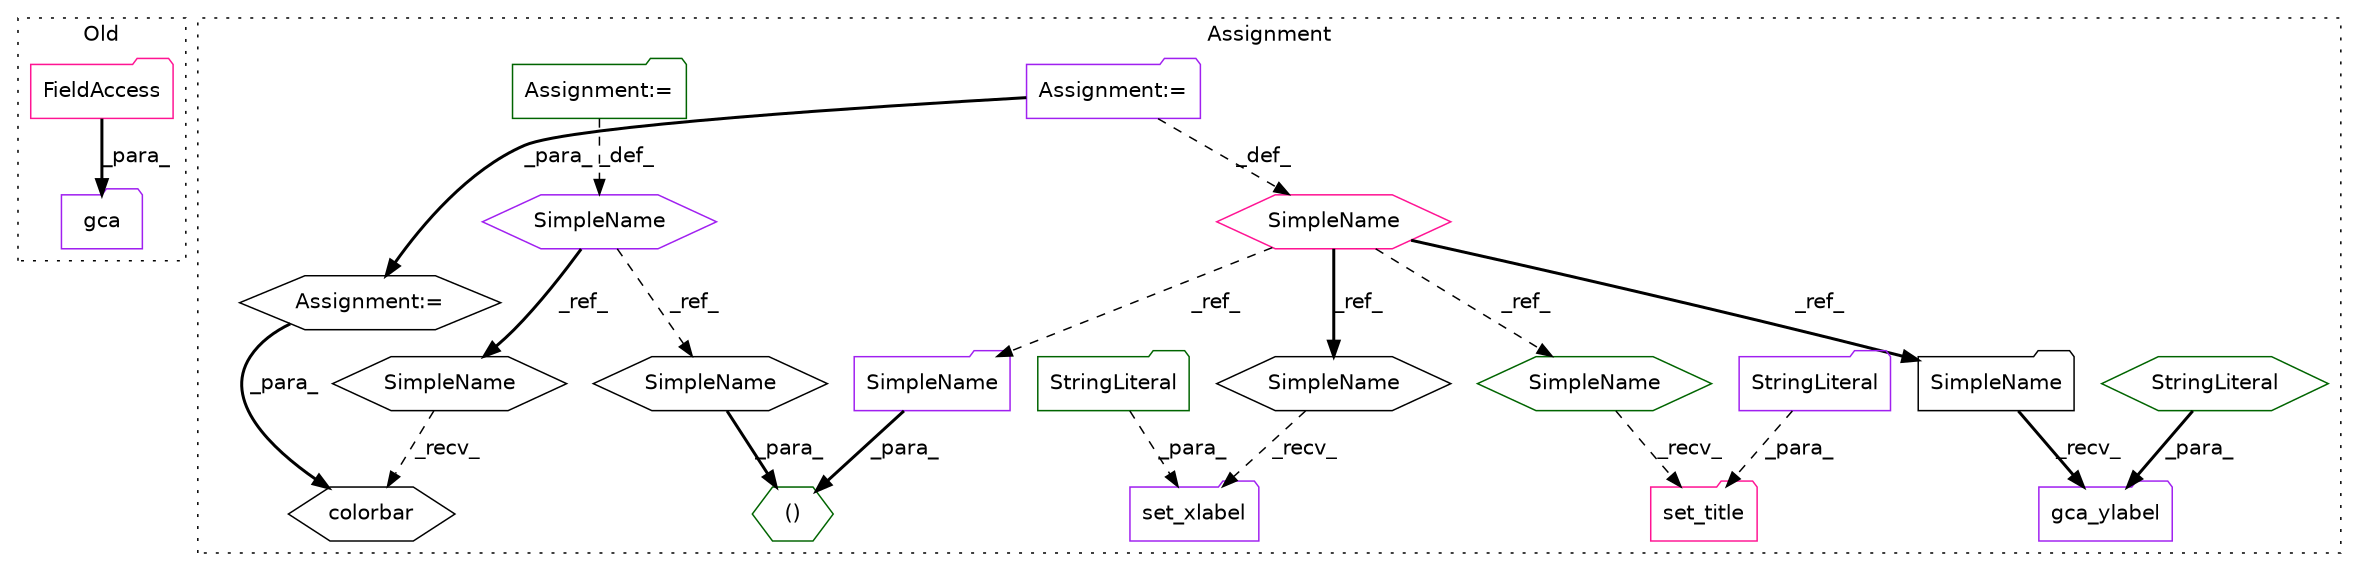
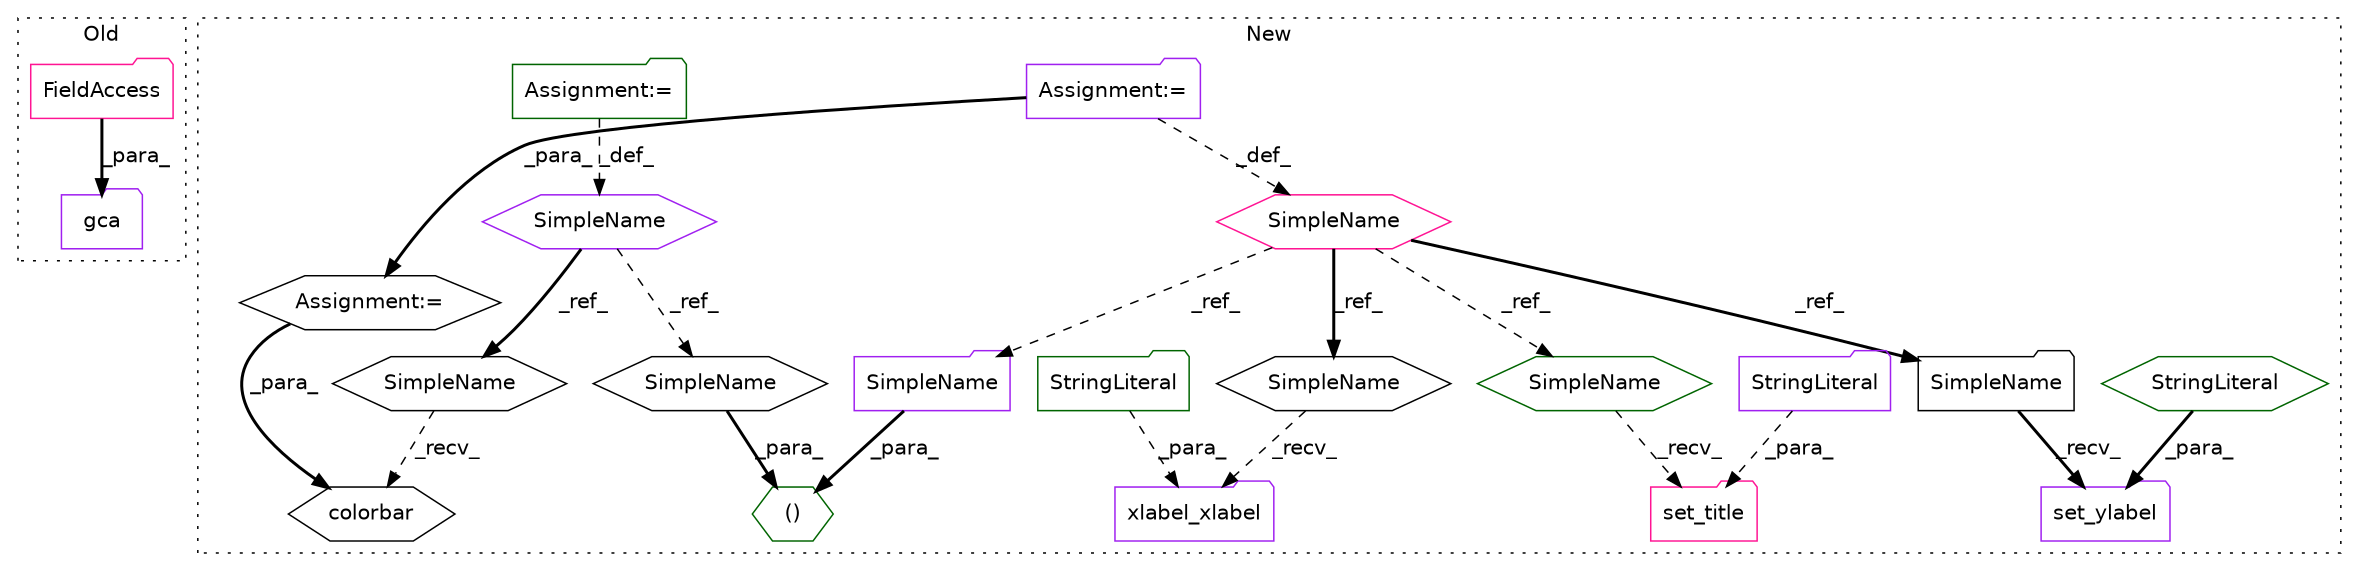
cluster "Assignment": label "Assignment" -> "New"
node "set_xlabel": label "set_xlabel" -> "xlabel_xlabel"
node "gca_ylabel": label "gca_ylabel" -> "set_ylabel"
